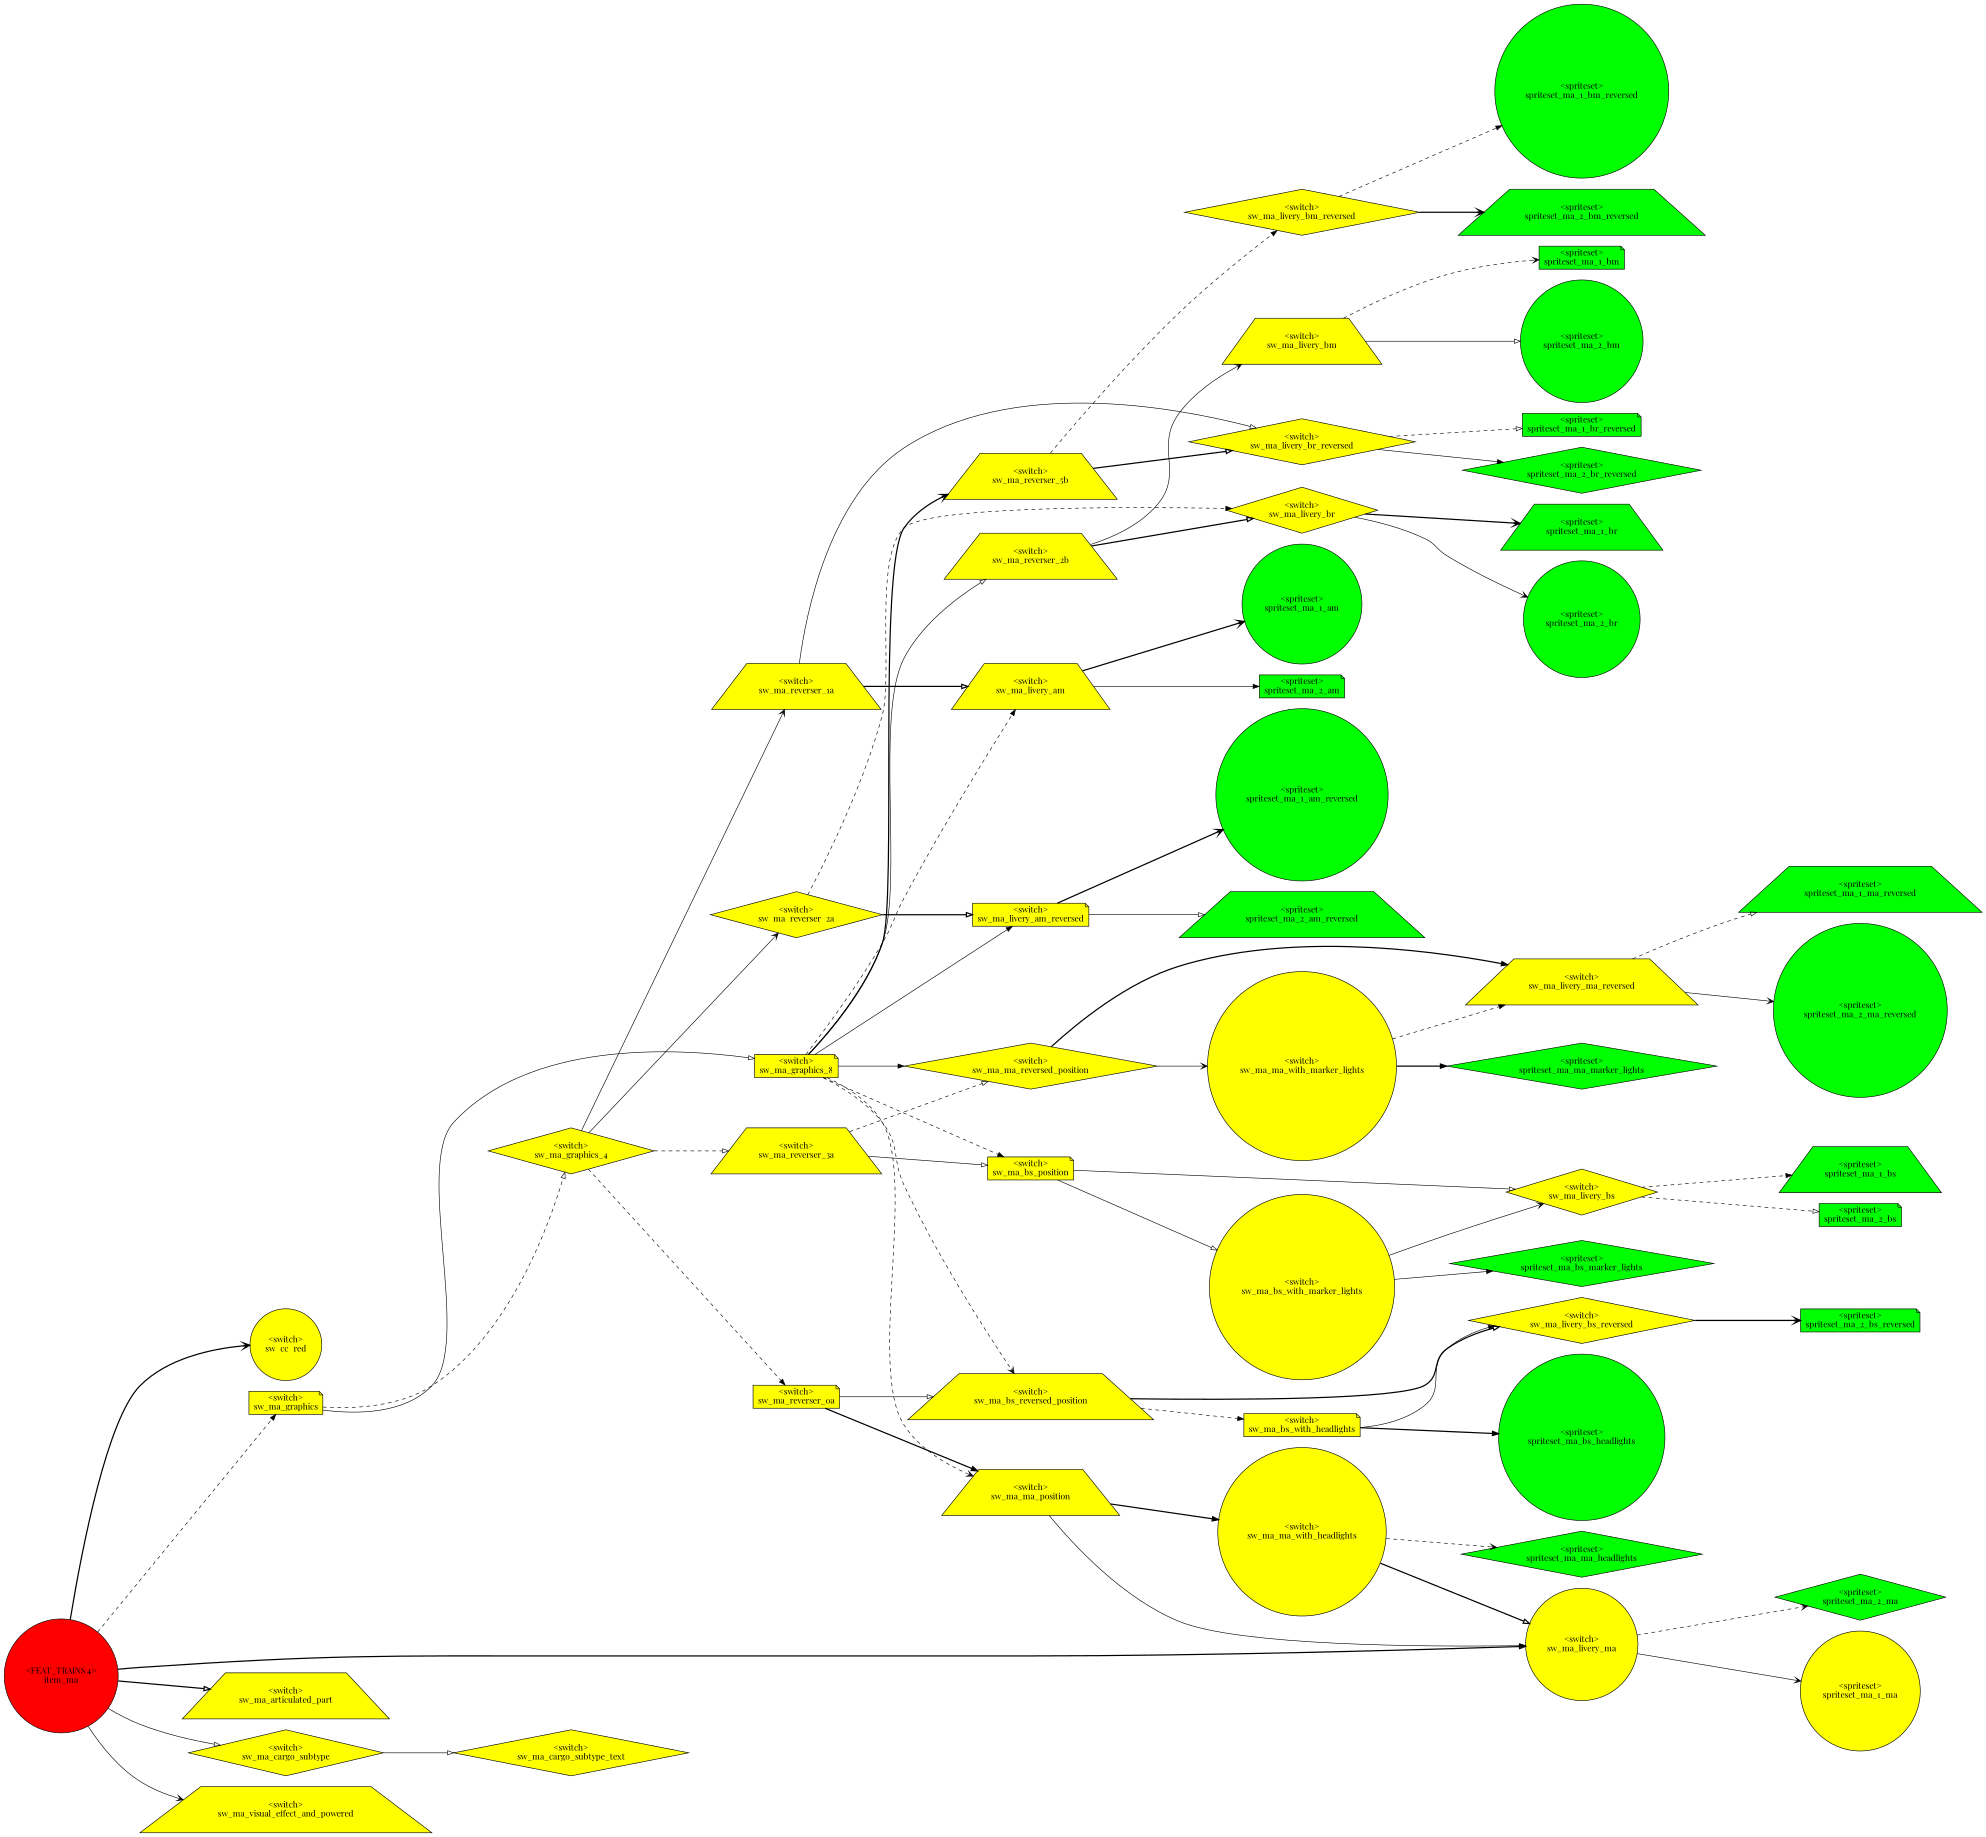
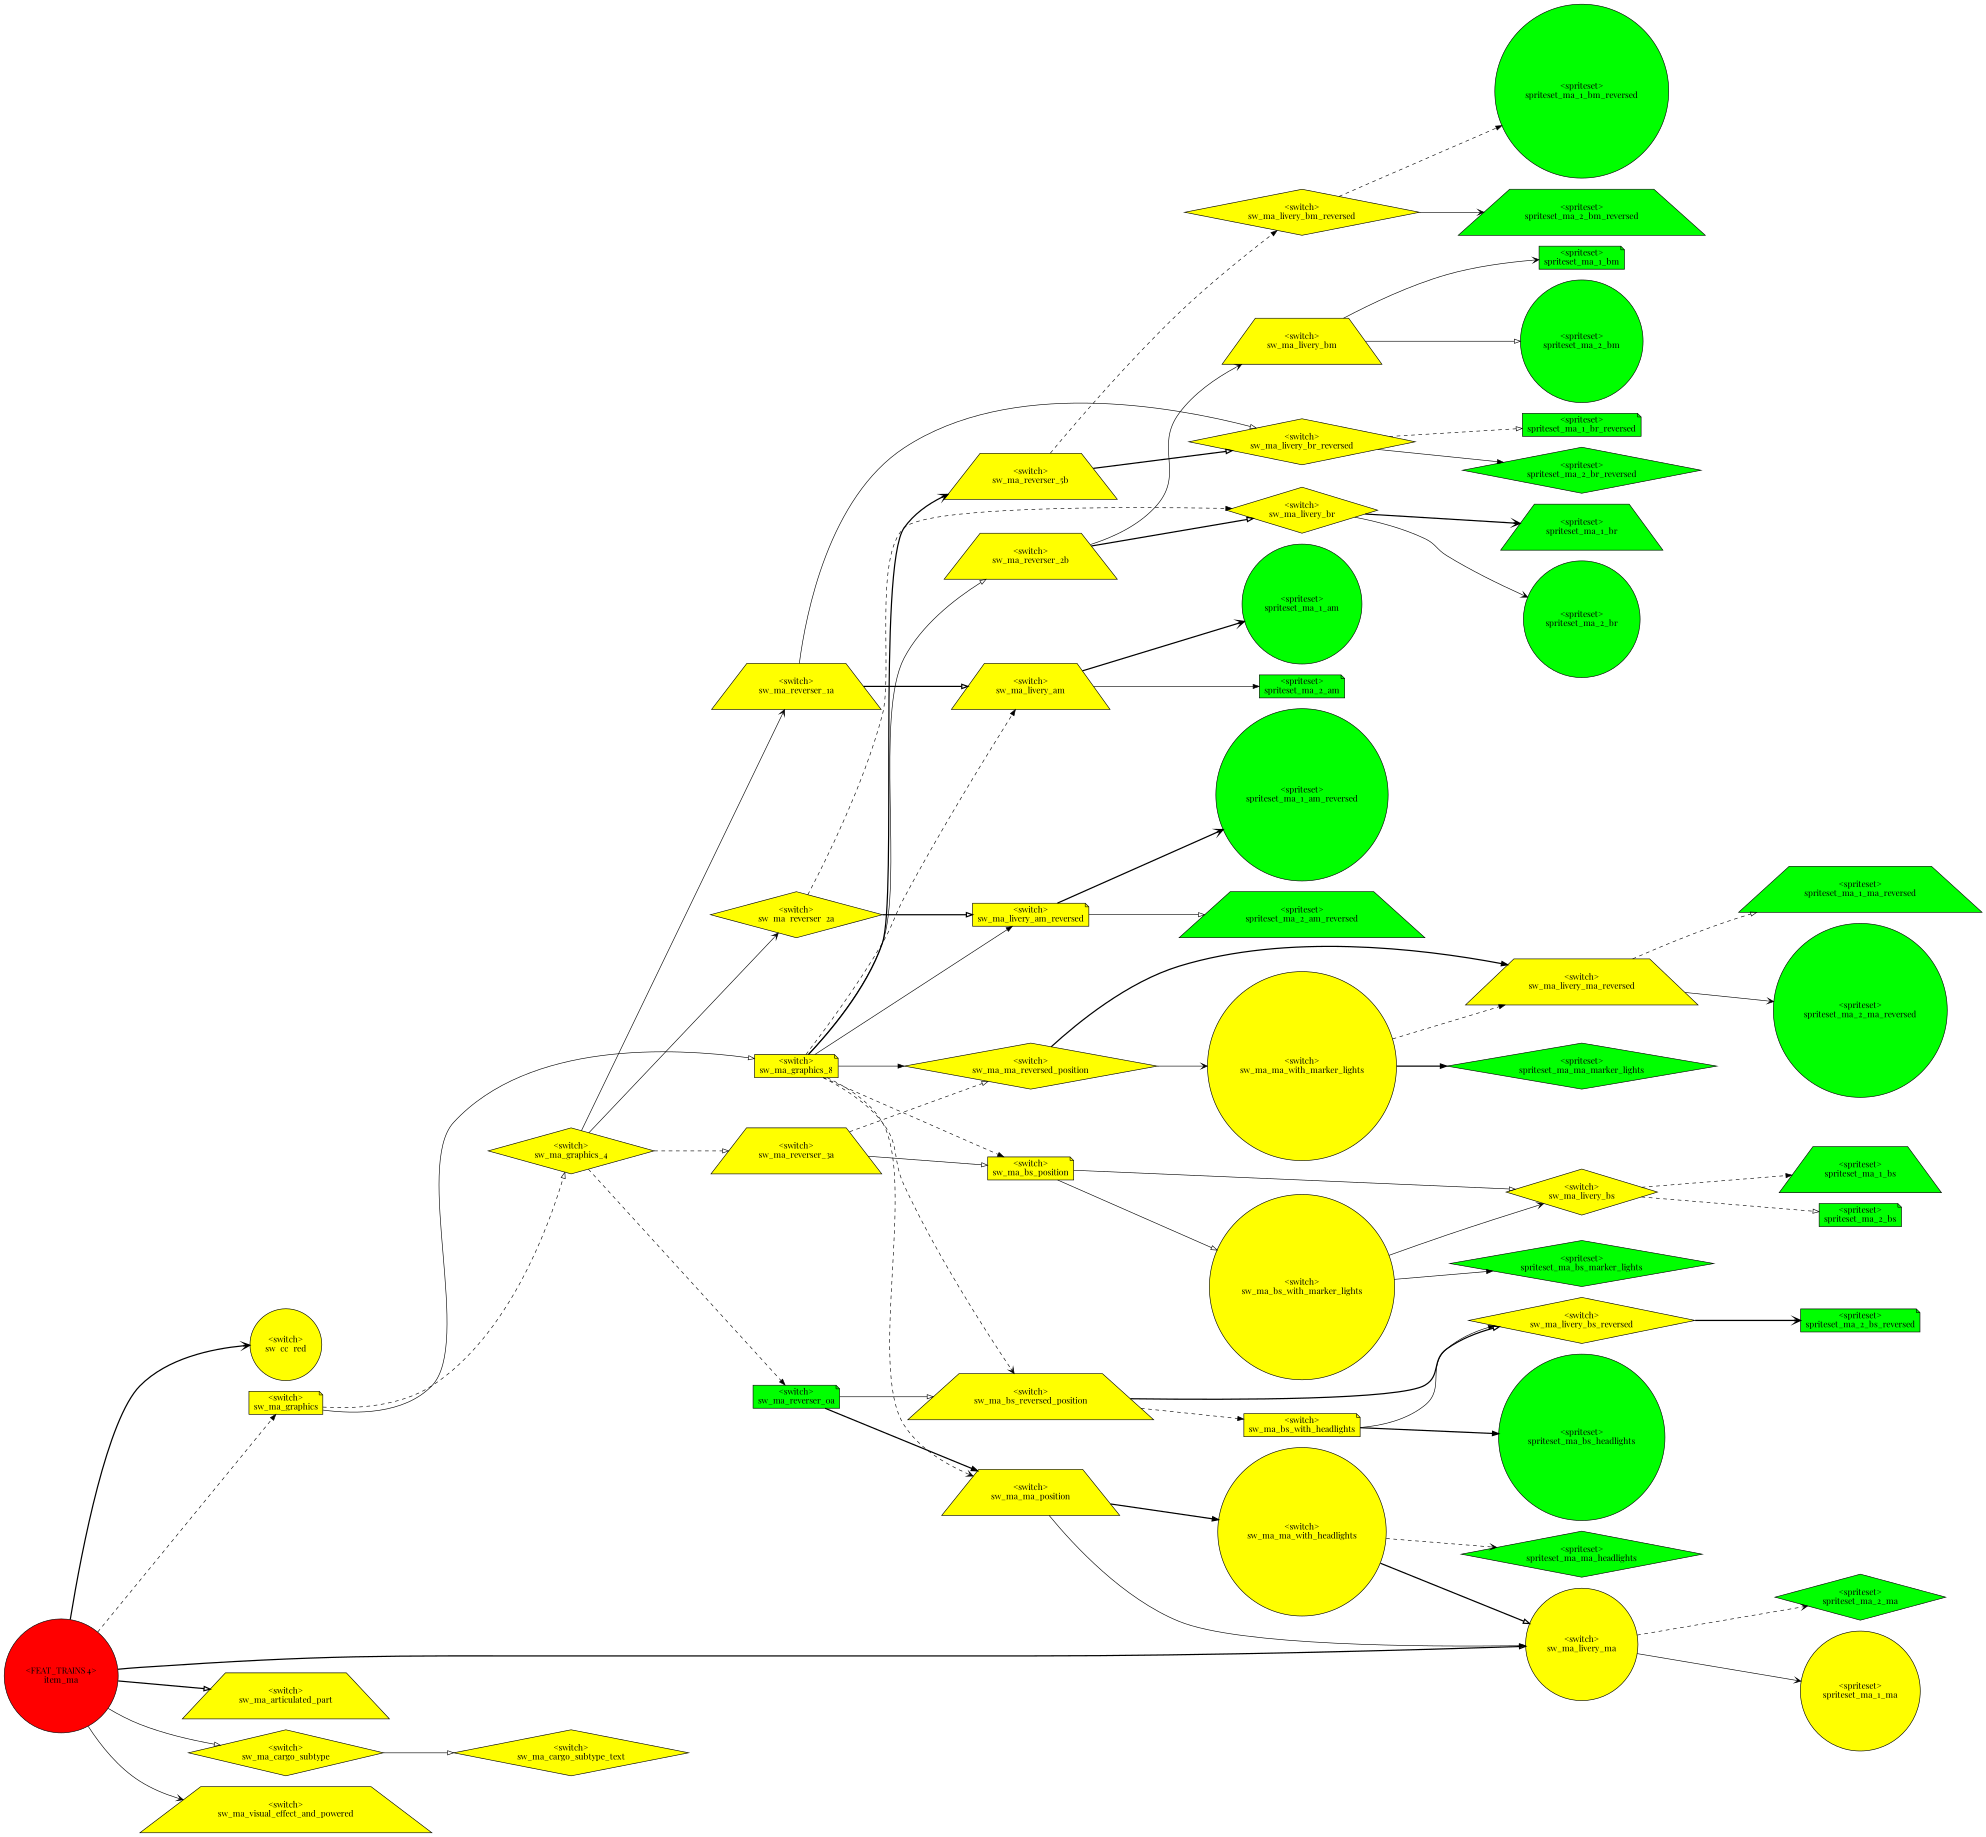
edge "<switch> sw_ma_livery_bm_reversed" -> "<spriteset> spriteset_ma_2_bm_reversed": style bold -> solid
edge "<switch> sw_ma_livery_bm" -> "<spriteset> spriteset_ma_1_bm": style dashed -> solid
node "<switch> sw_ma_reverser_0a": fillcolor yellow -> green
